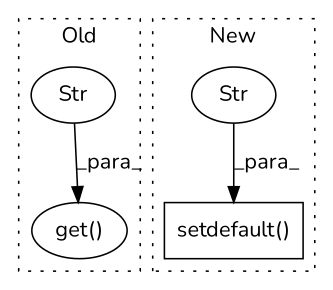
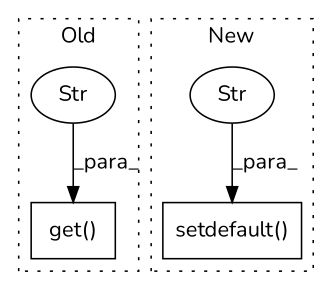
node "get()": shape ellipse -> box
